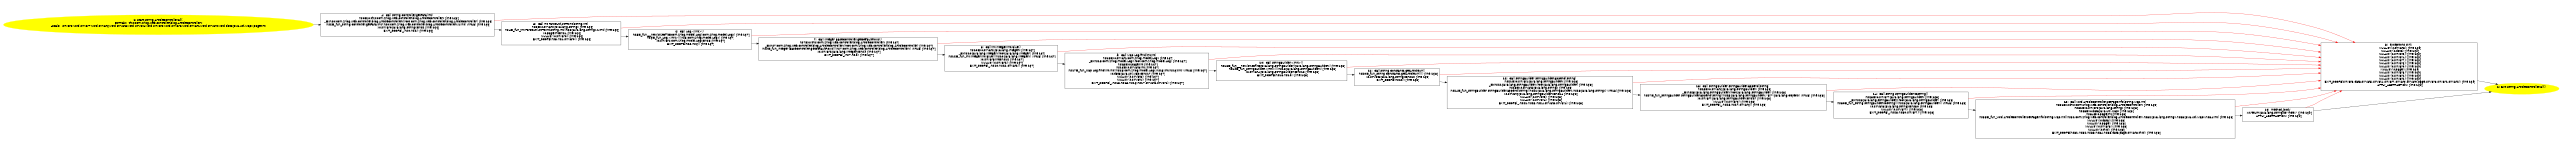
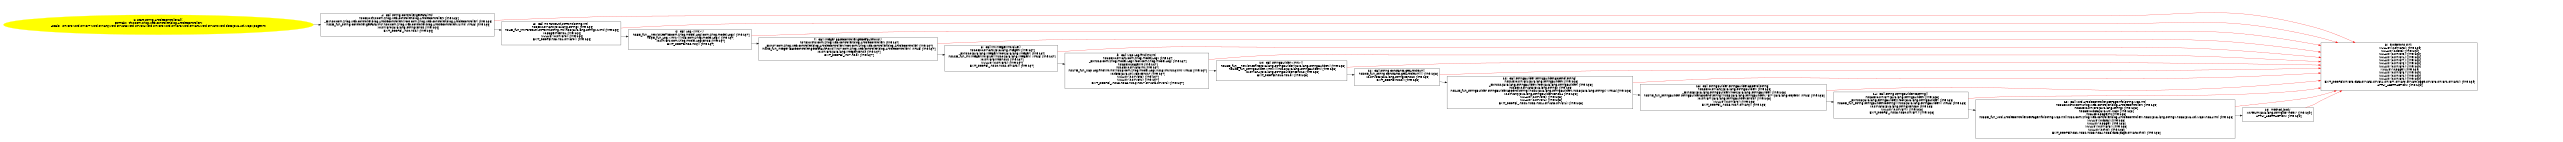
node "2: Exit String ArticleController.all()": removed
